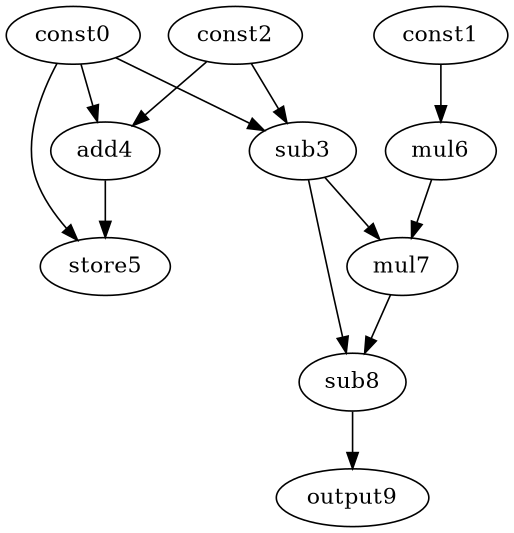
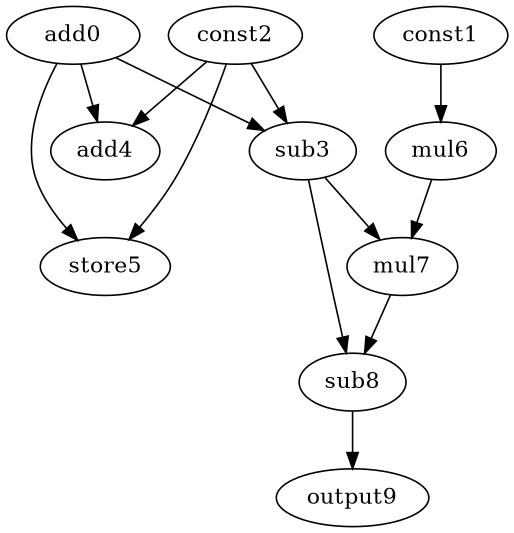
node "const0": label "const0" -> "add0"
edge "add4" -> "store5": now "const2" -> "store5"
